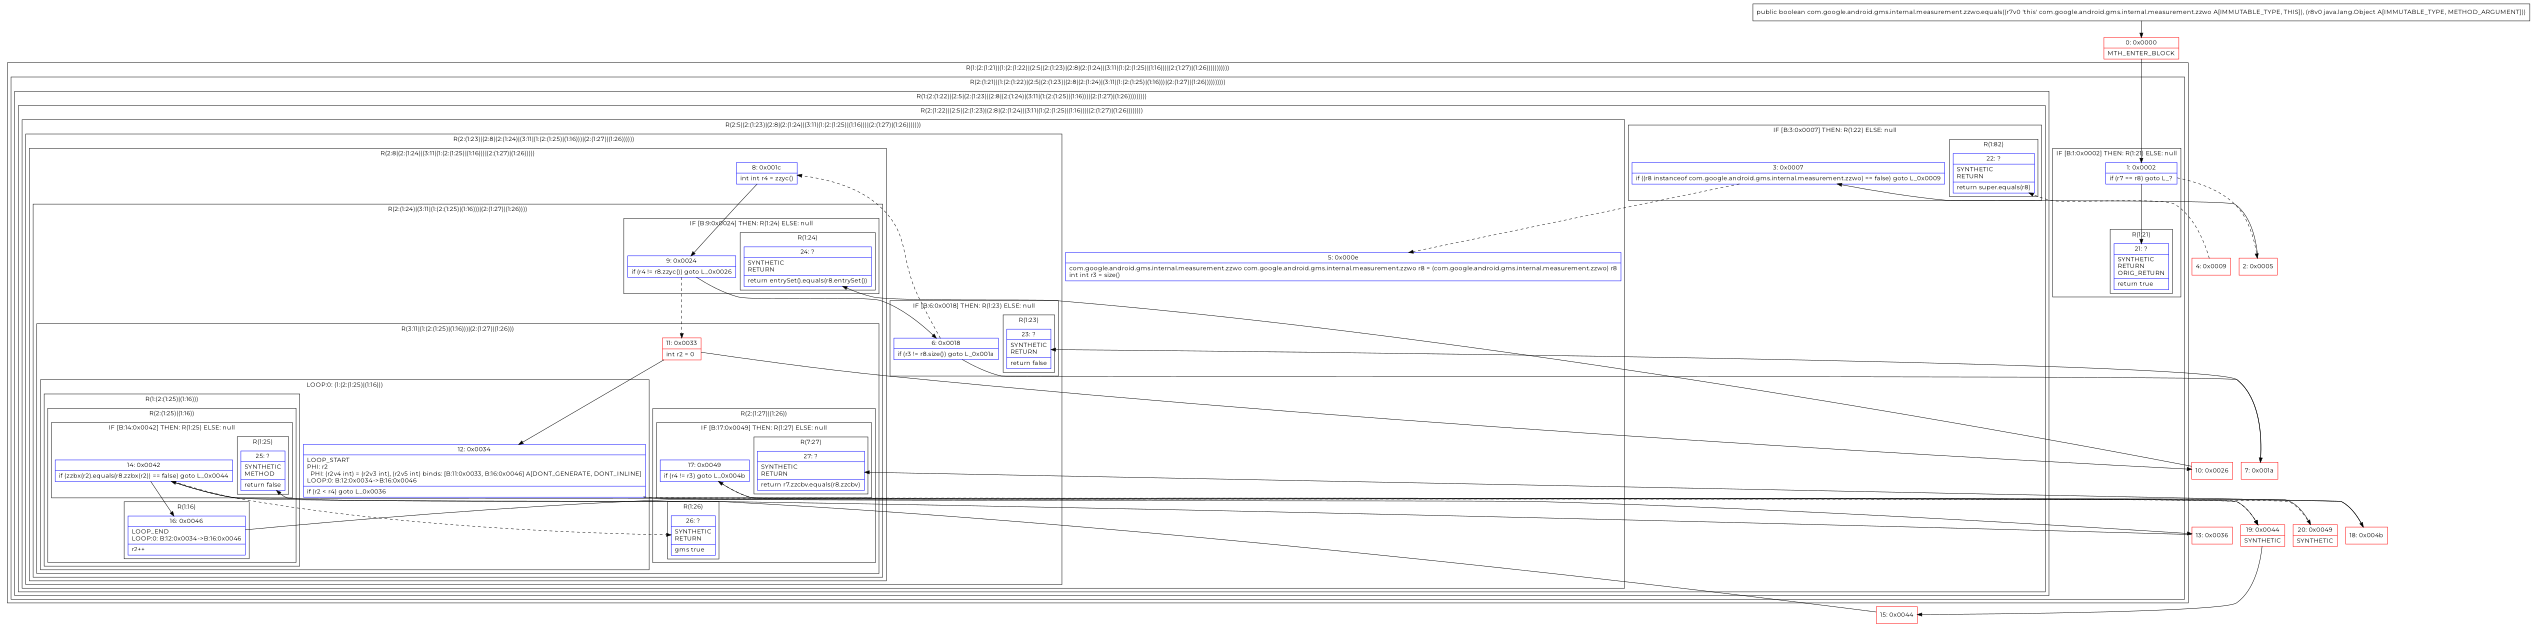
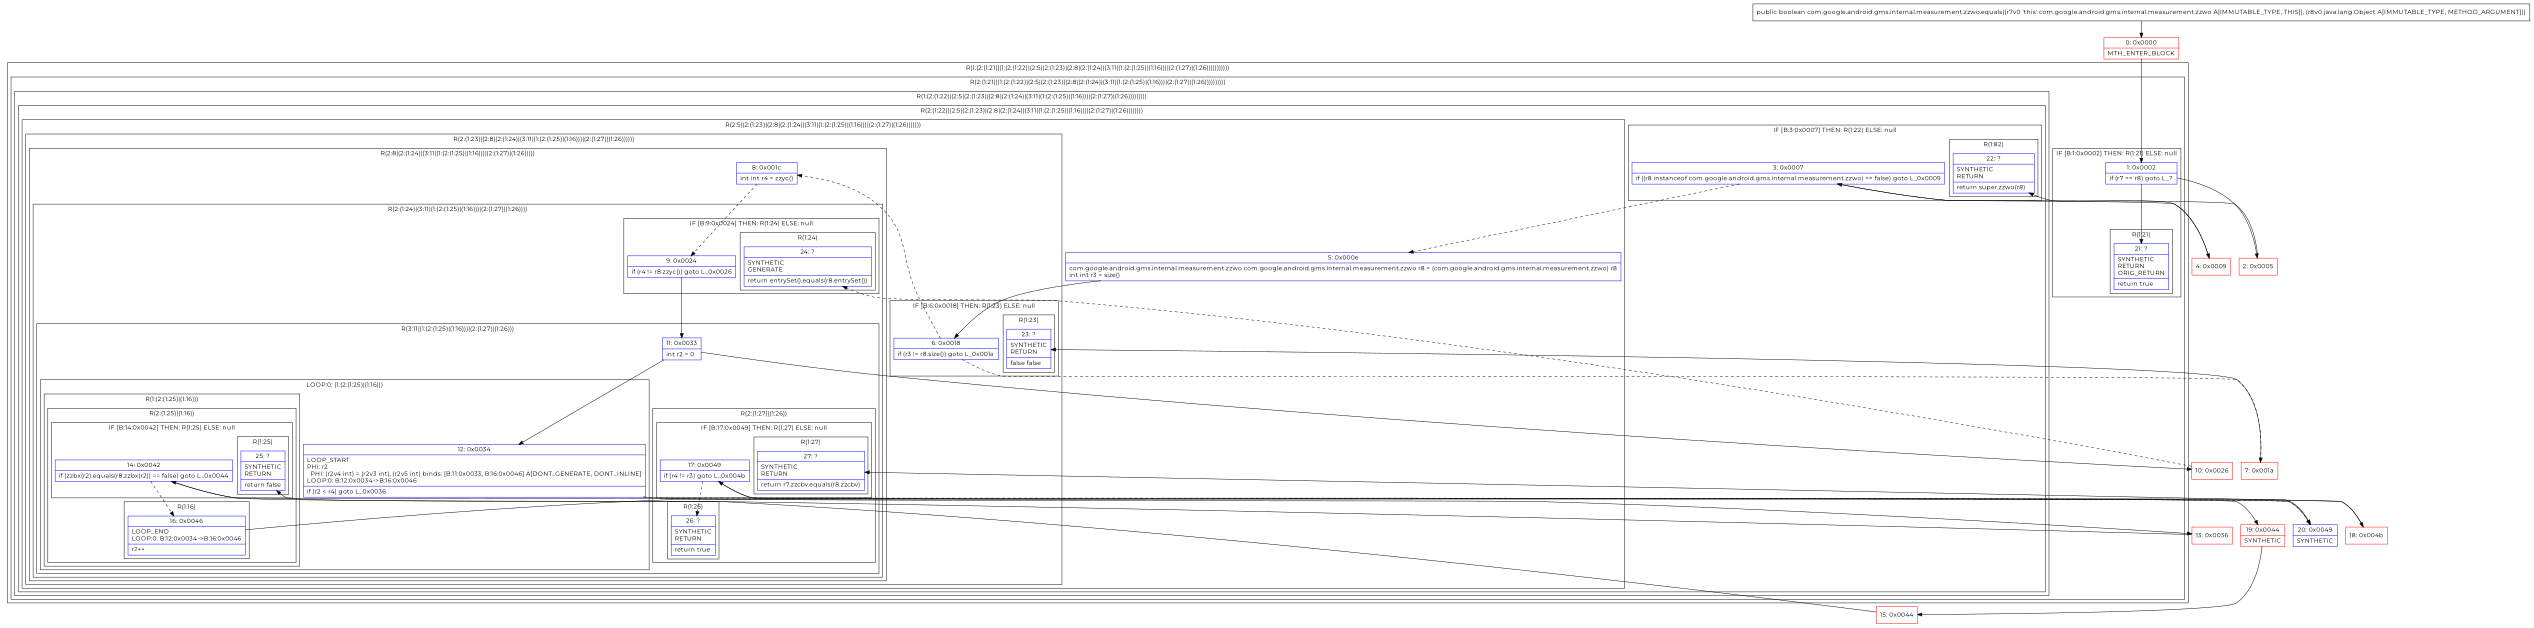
node "22: ?": text "return super.equals(r8)" -> "return super.zzwo(r8)"
edge "1: 0x0002" -> "2: 0x0005": style dashed -> solid
edge "3: 0x0007" -> "4: 0x0009": added
edge "4: 0x0009" -> "22: ?": style dashed -> solid
edge "8: 0x001c" -> "9: 0x0024": style solid -> dashed
node "24: ?": text "RETURN" -> "GENERATE"
edge "9: 0x0024" -> "6: 0x0018": now "5: 0x000e" -> "6: 0x0018"
edge "9: 0x0024" -> "11: 0x0033": style dashed -> solid
node "11: 0x0033": color red -> blue
edge "10: 0x0026" -> "24: ?": style solid -> dashed
node "23: ?": text "return false" -> "false false"
edge "6: 0x0018" -> "7: 0x001a": style solid -> dashed
cluster "R(7:27)": label "R(7:27)" -> "R(1:27)"
node "25: ?": text "METHOD" -> "RETURN"
edge "14: 0x0042" -> "16: 0x0046": style solid -> dashed
edge "12: 0x0034" -> "19: 0x0044": now "12: 0x0034" -> "20: 0x0049"
edge "20: 0x0049" -> "17: 0x0049": style dashed -> solid
edge "14: 0x0042" -> "26: ?": now "17: 0x0049" -> "26: ?"
node "20: 0x0049": color red -> blue
node "26: ?": text "gms true" -> "return true"
